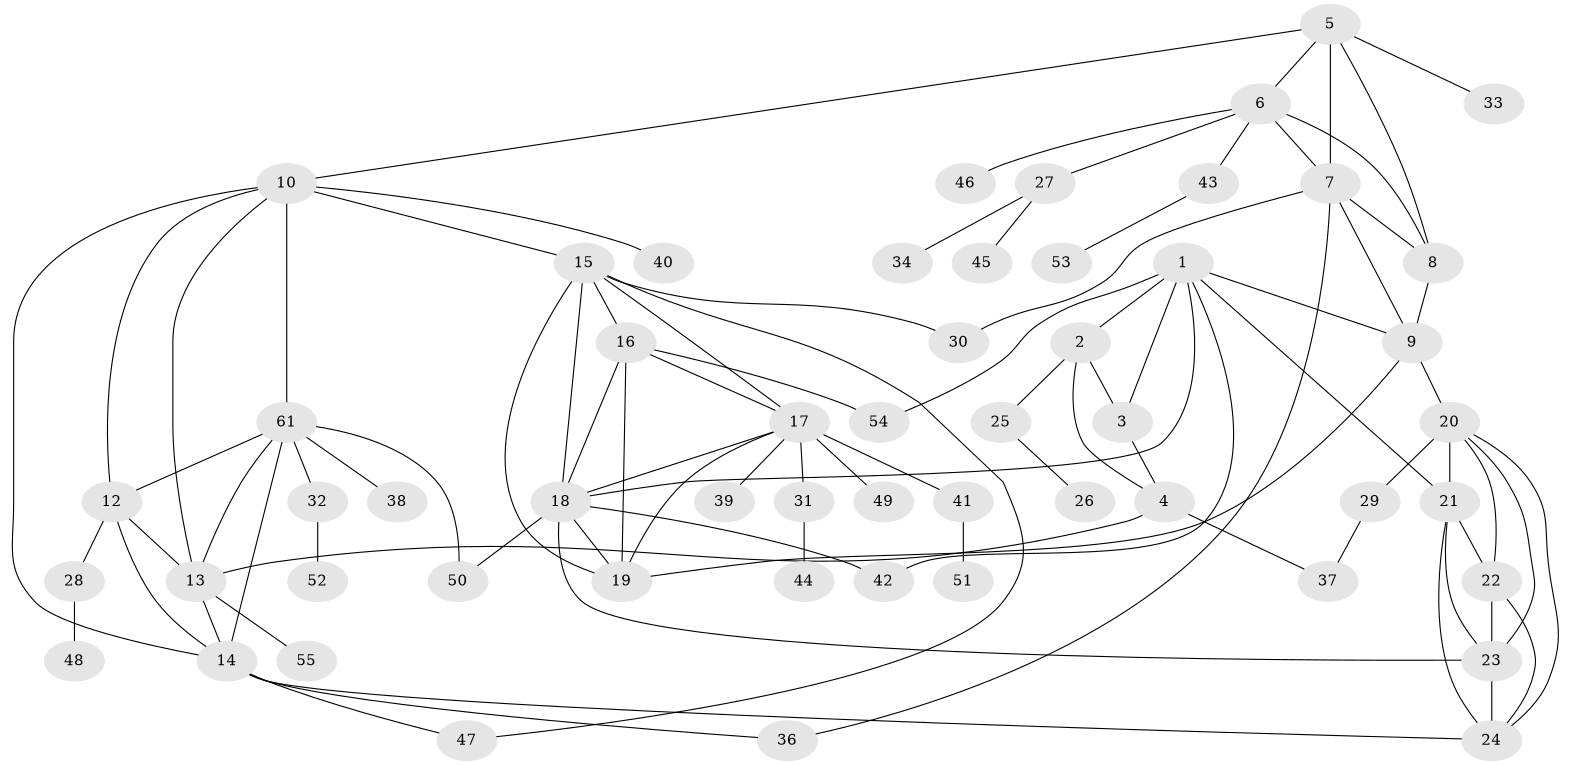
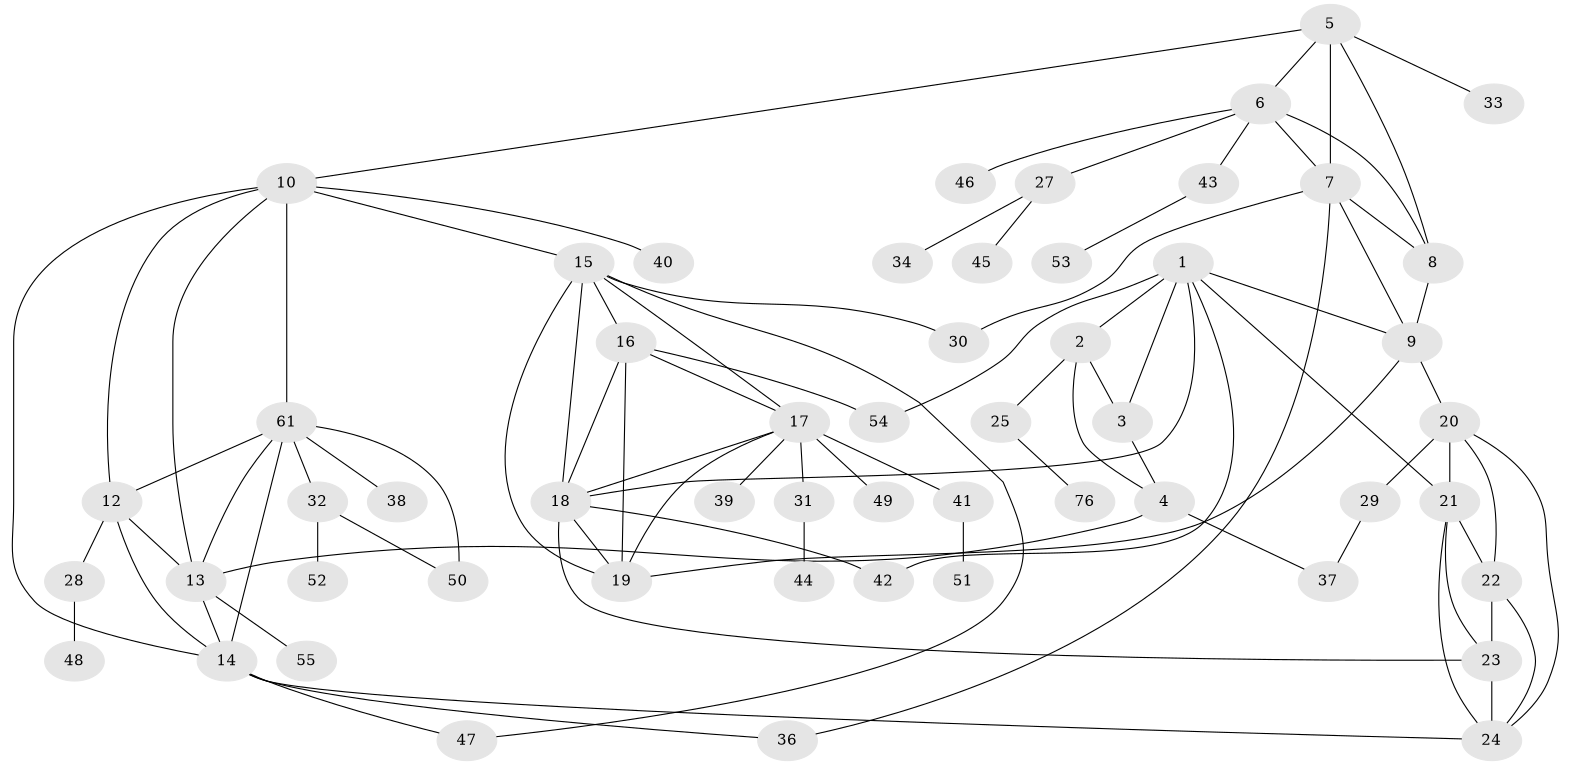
node "26": label "26" -> "76"
edge "20" -- "23": removed
edge "18" -- "50": now "32" -- "50"
